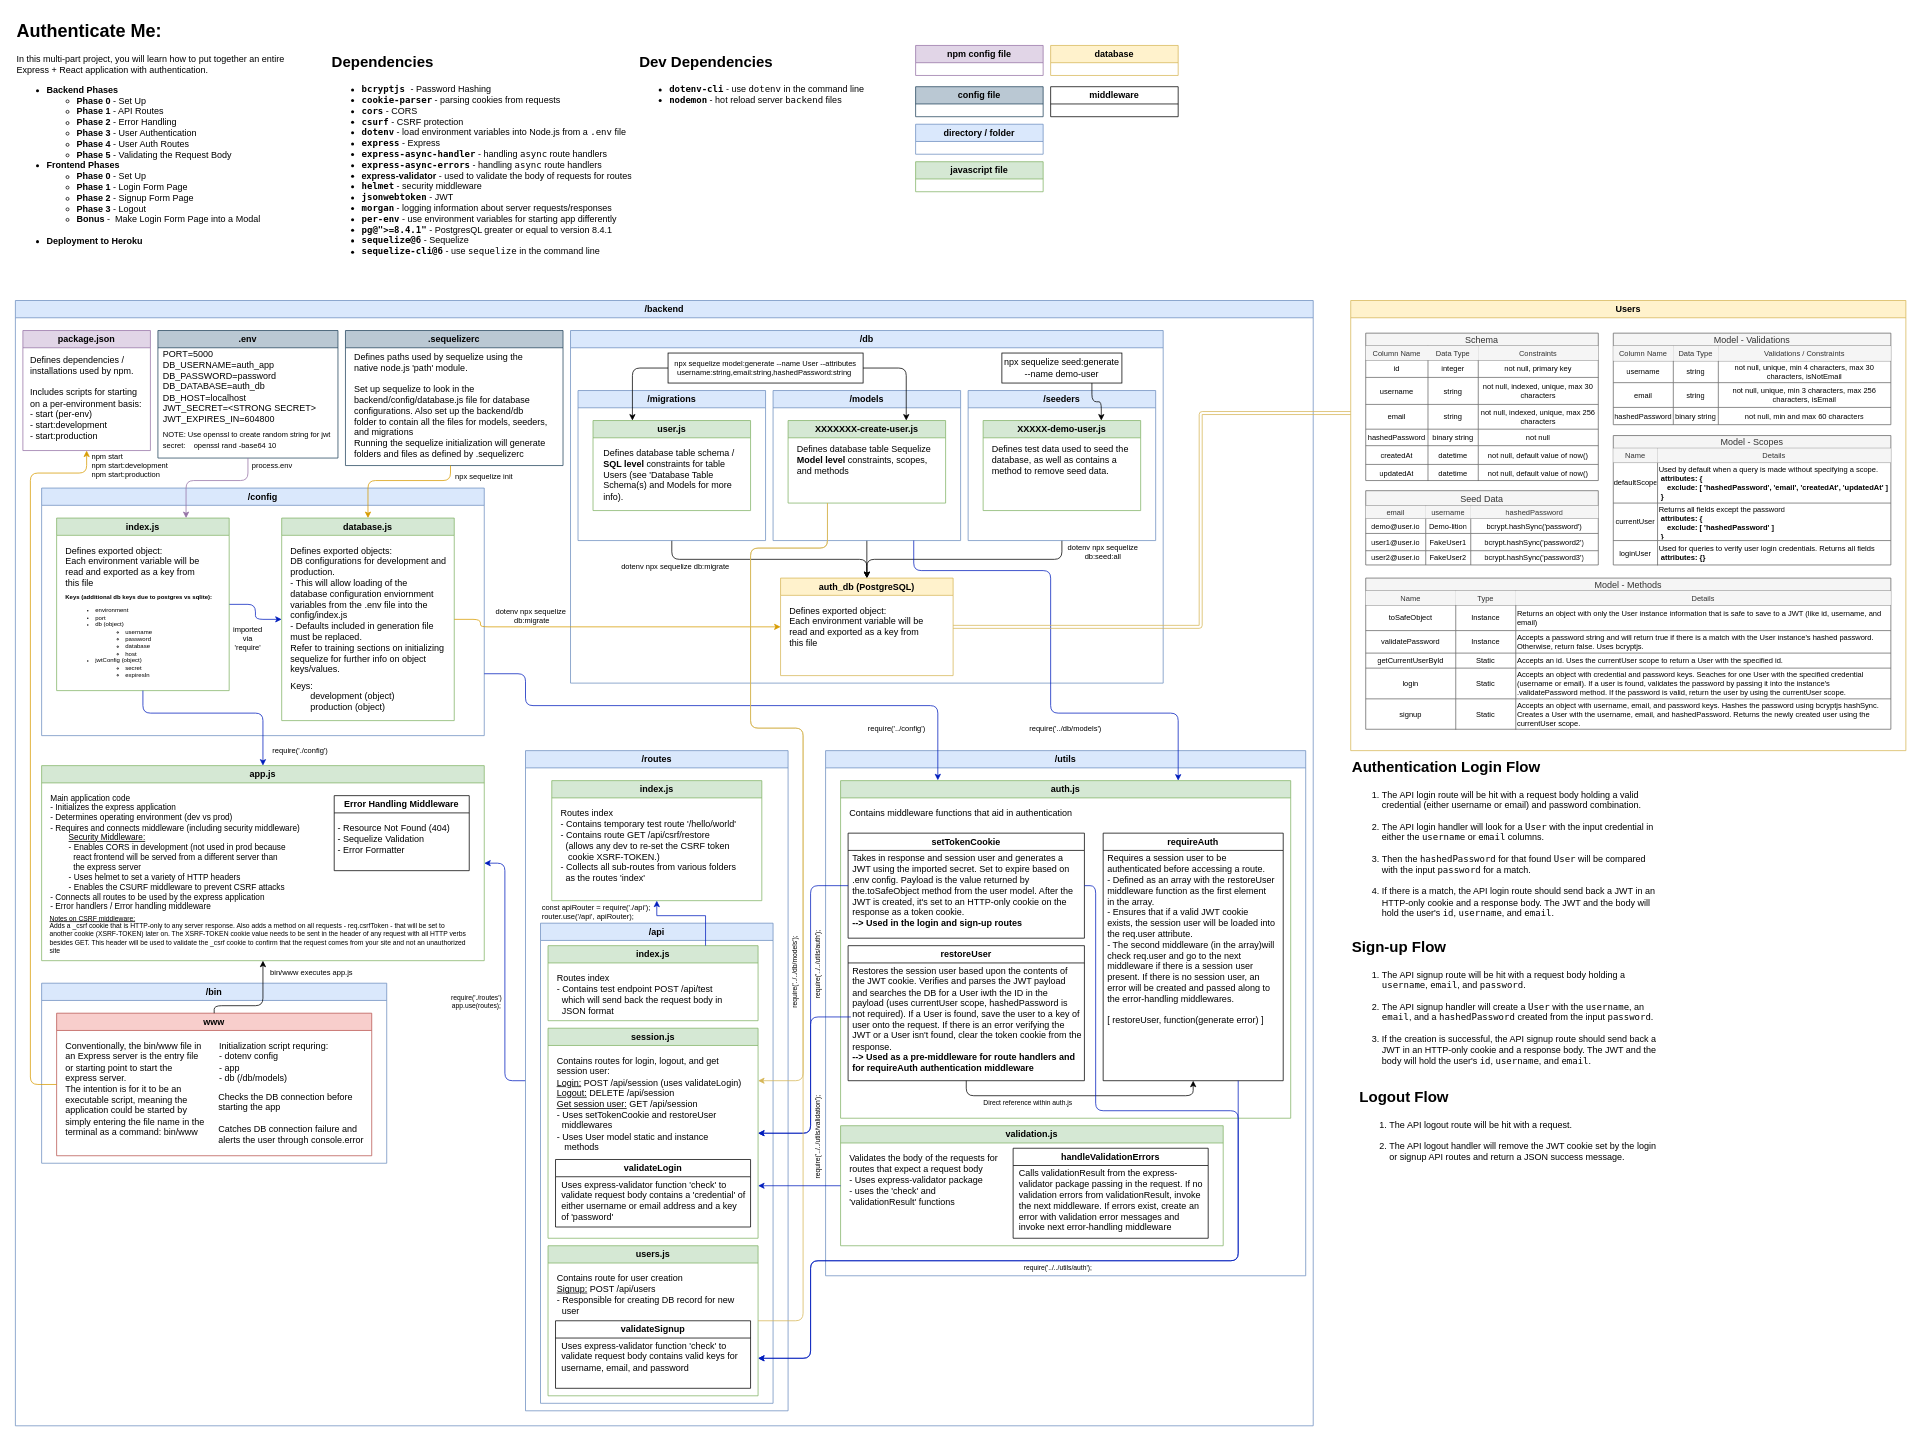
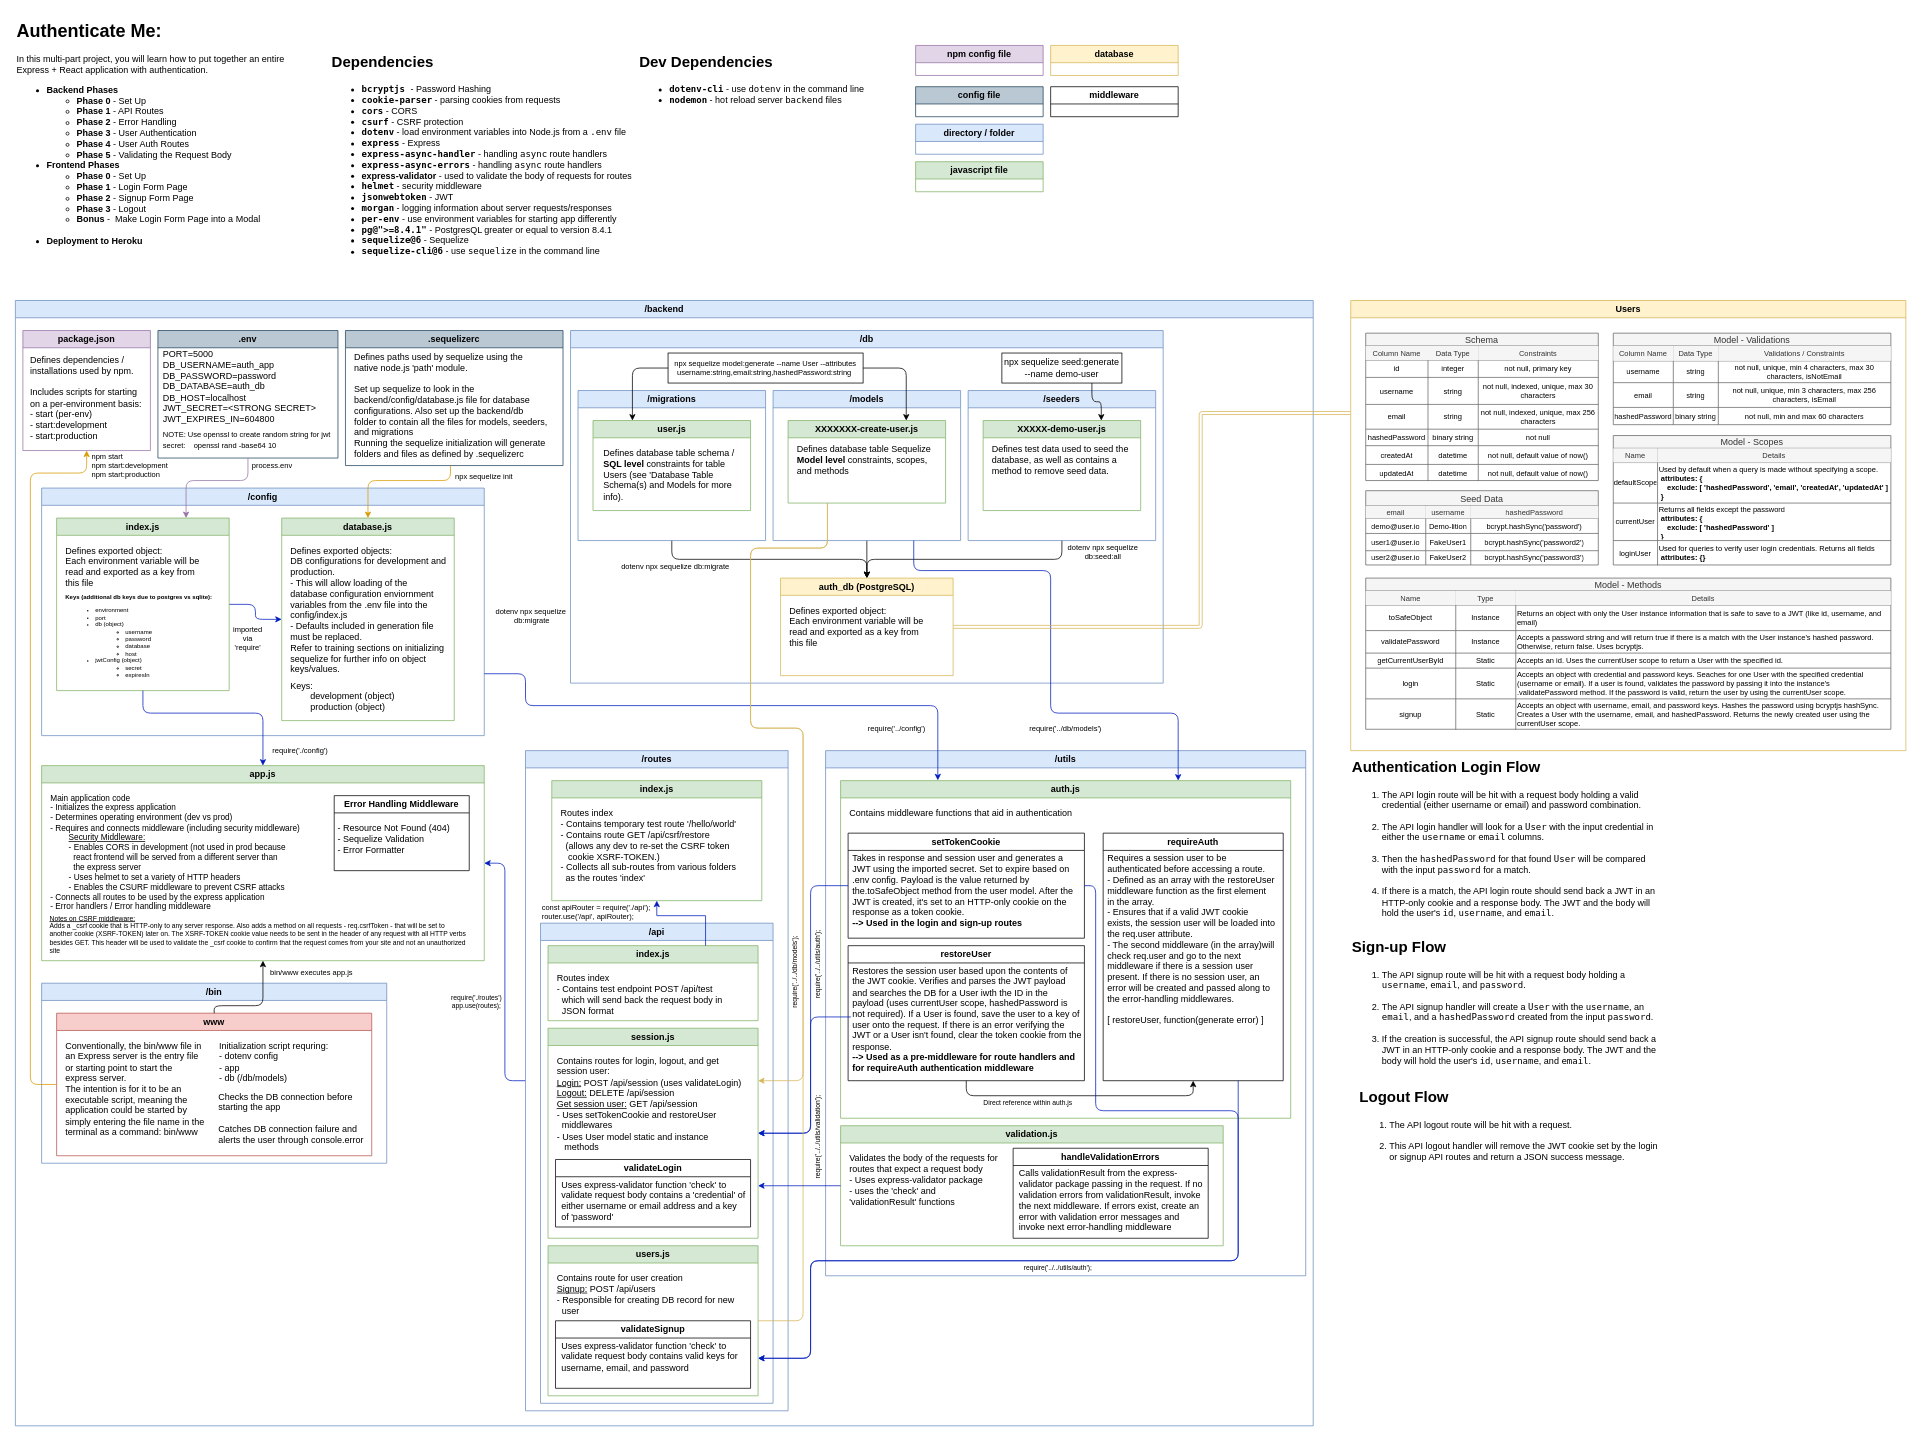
edge "database.js" -> "auth_db (PostgreSQL)": removed
node "Logout FlowThe API logout route will be hit with a request. The API logout handler will remove the JWT cookie set by the login or signup API routes and return a JSON success message.": label "Logout FlowThe API logout route will be hit with a request. The API logout handler will remove the JWT cookie set by the login or signup API routes and return a JSON success message." -> "Logout FlowThe API logout route will be hit with a request. This API logout handler will remove the JWT cookie set by the login or signup API routes and return a JSON success message."
